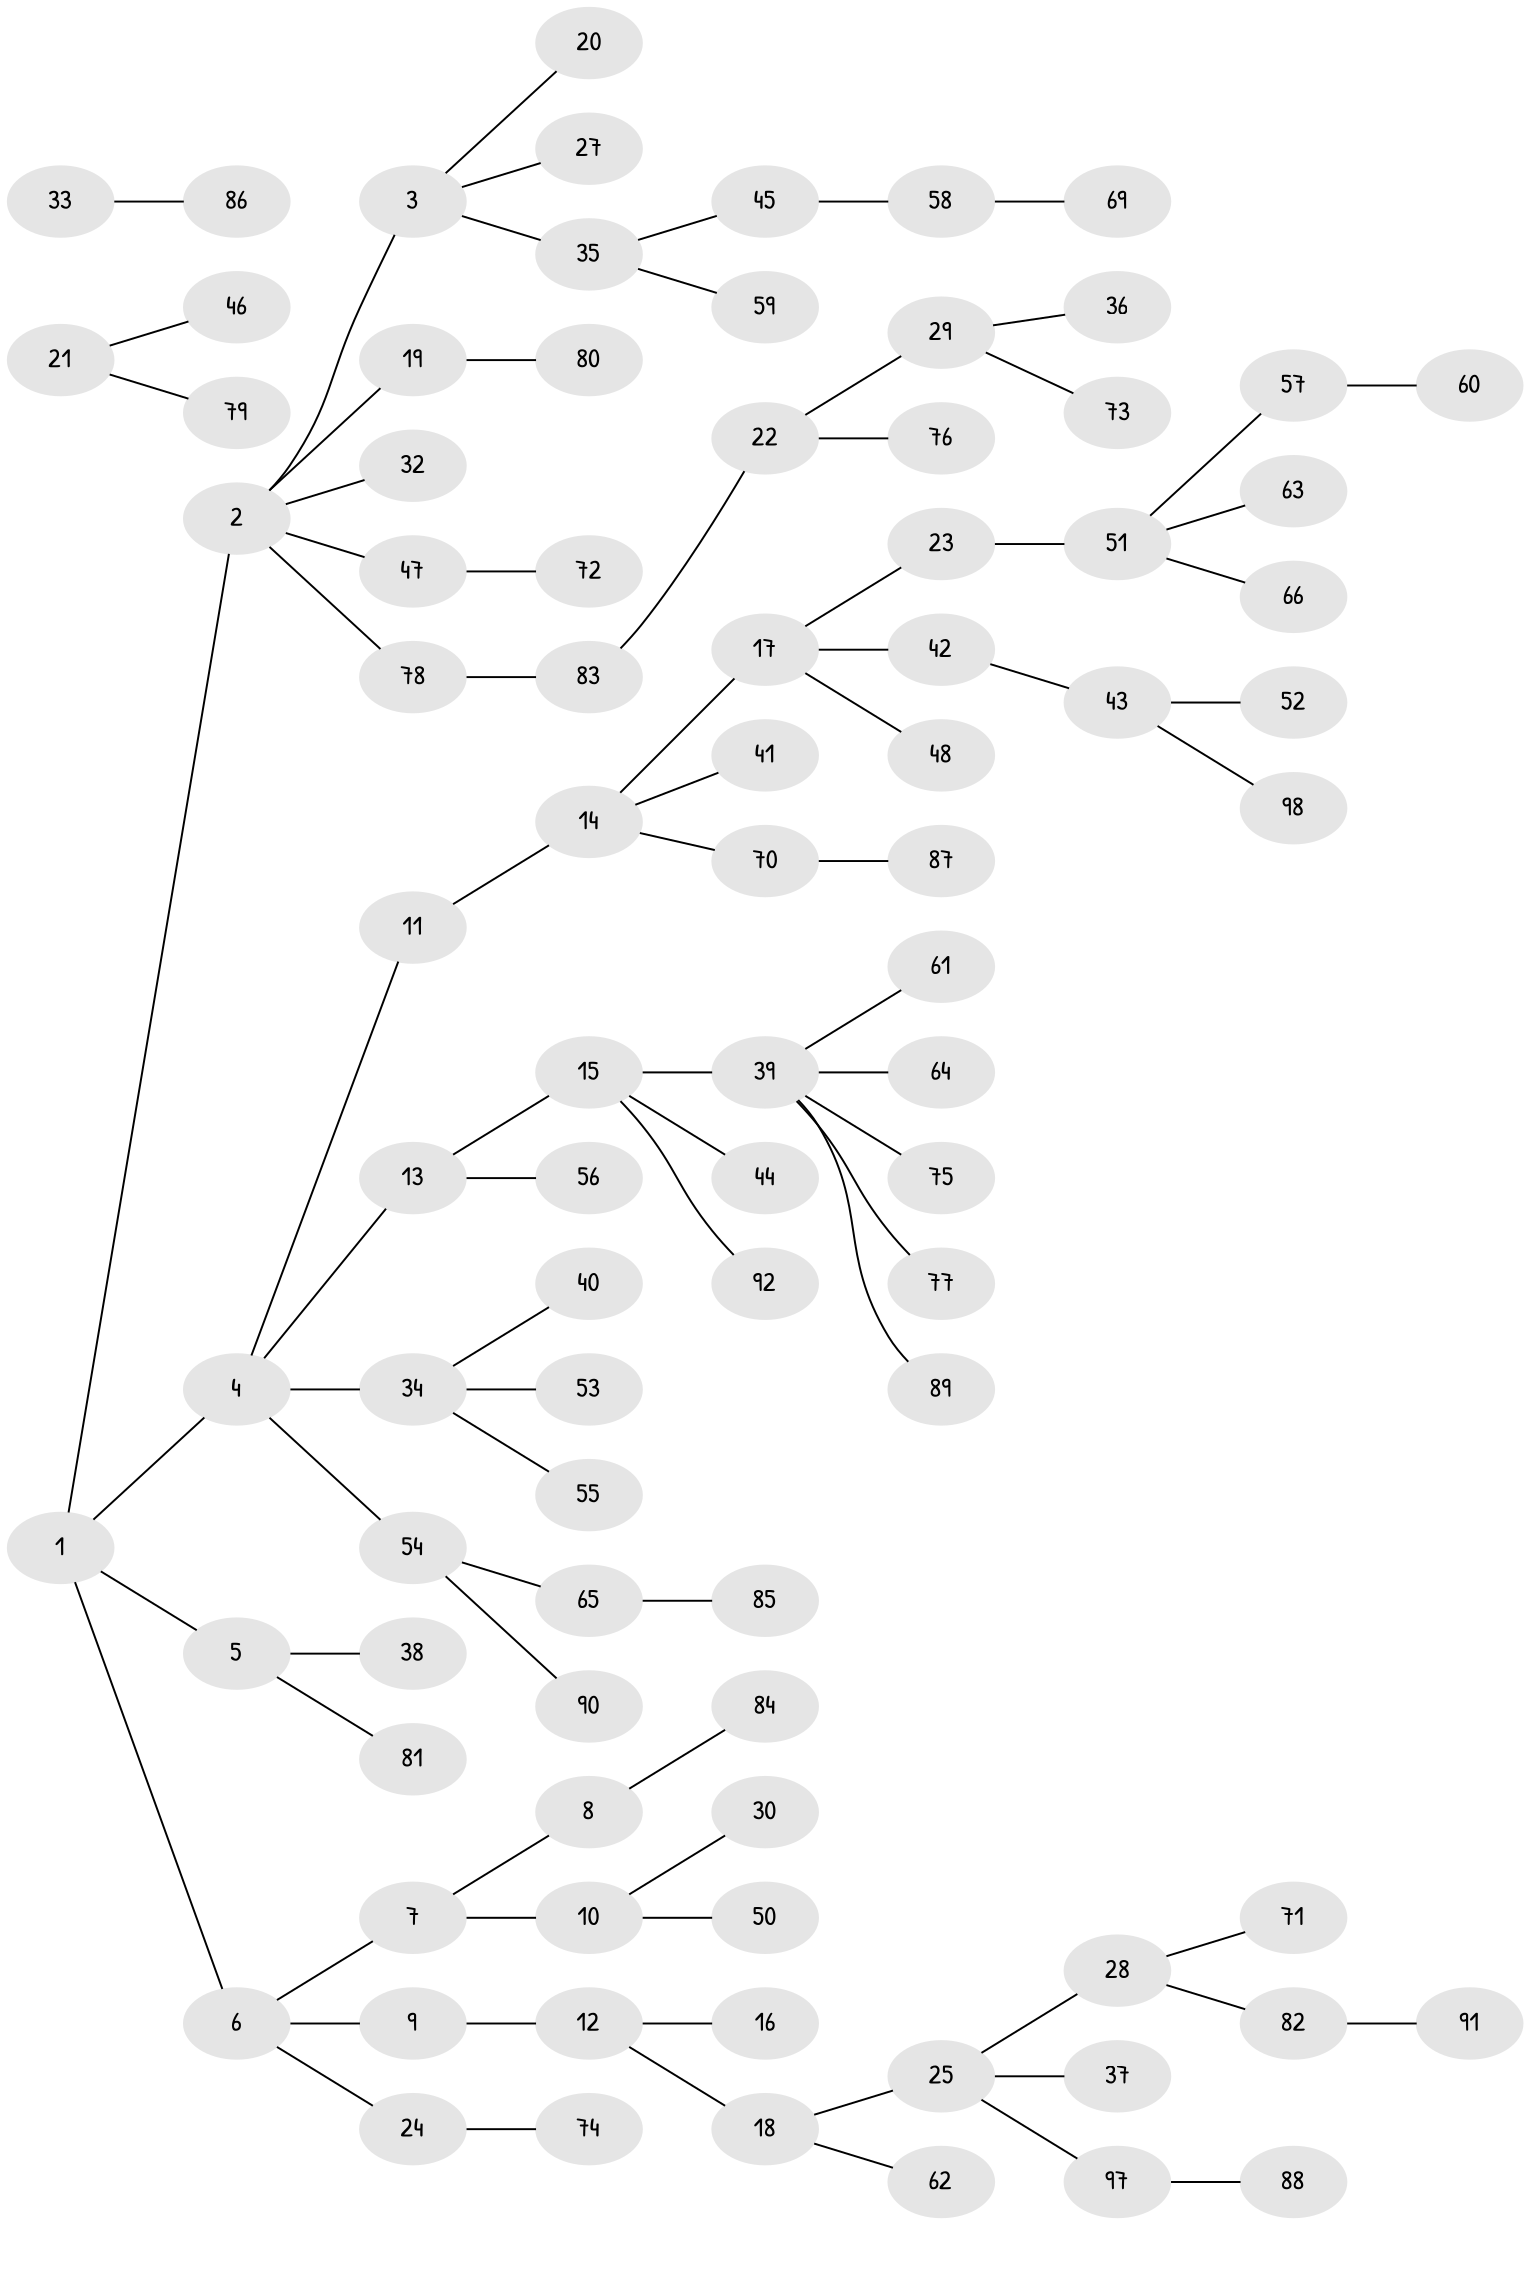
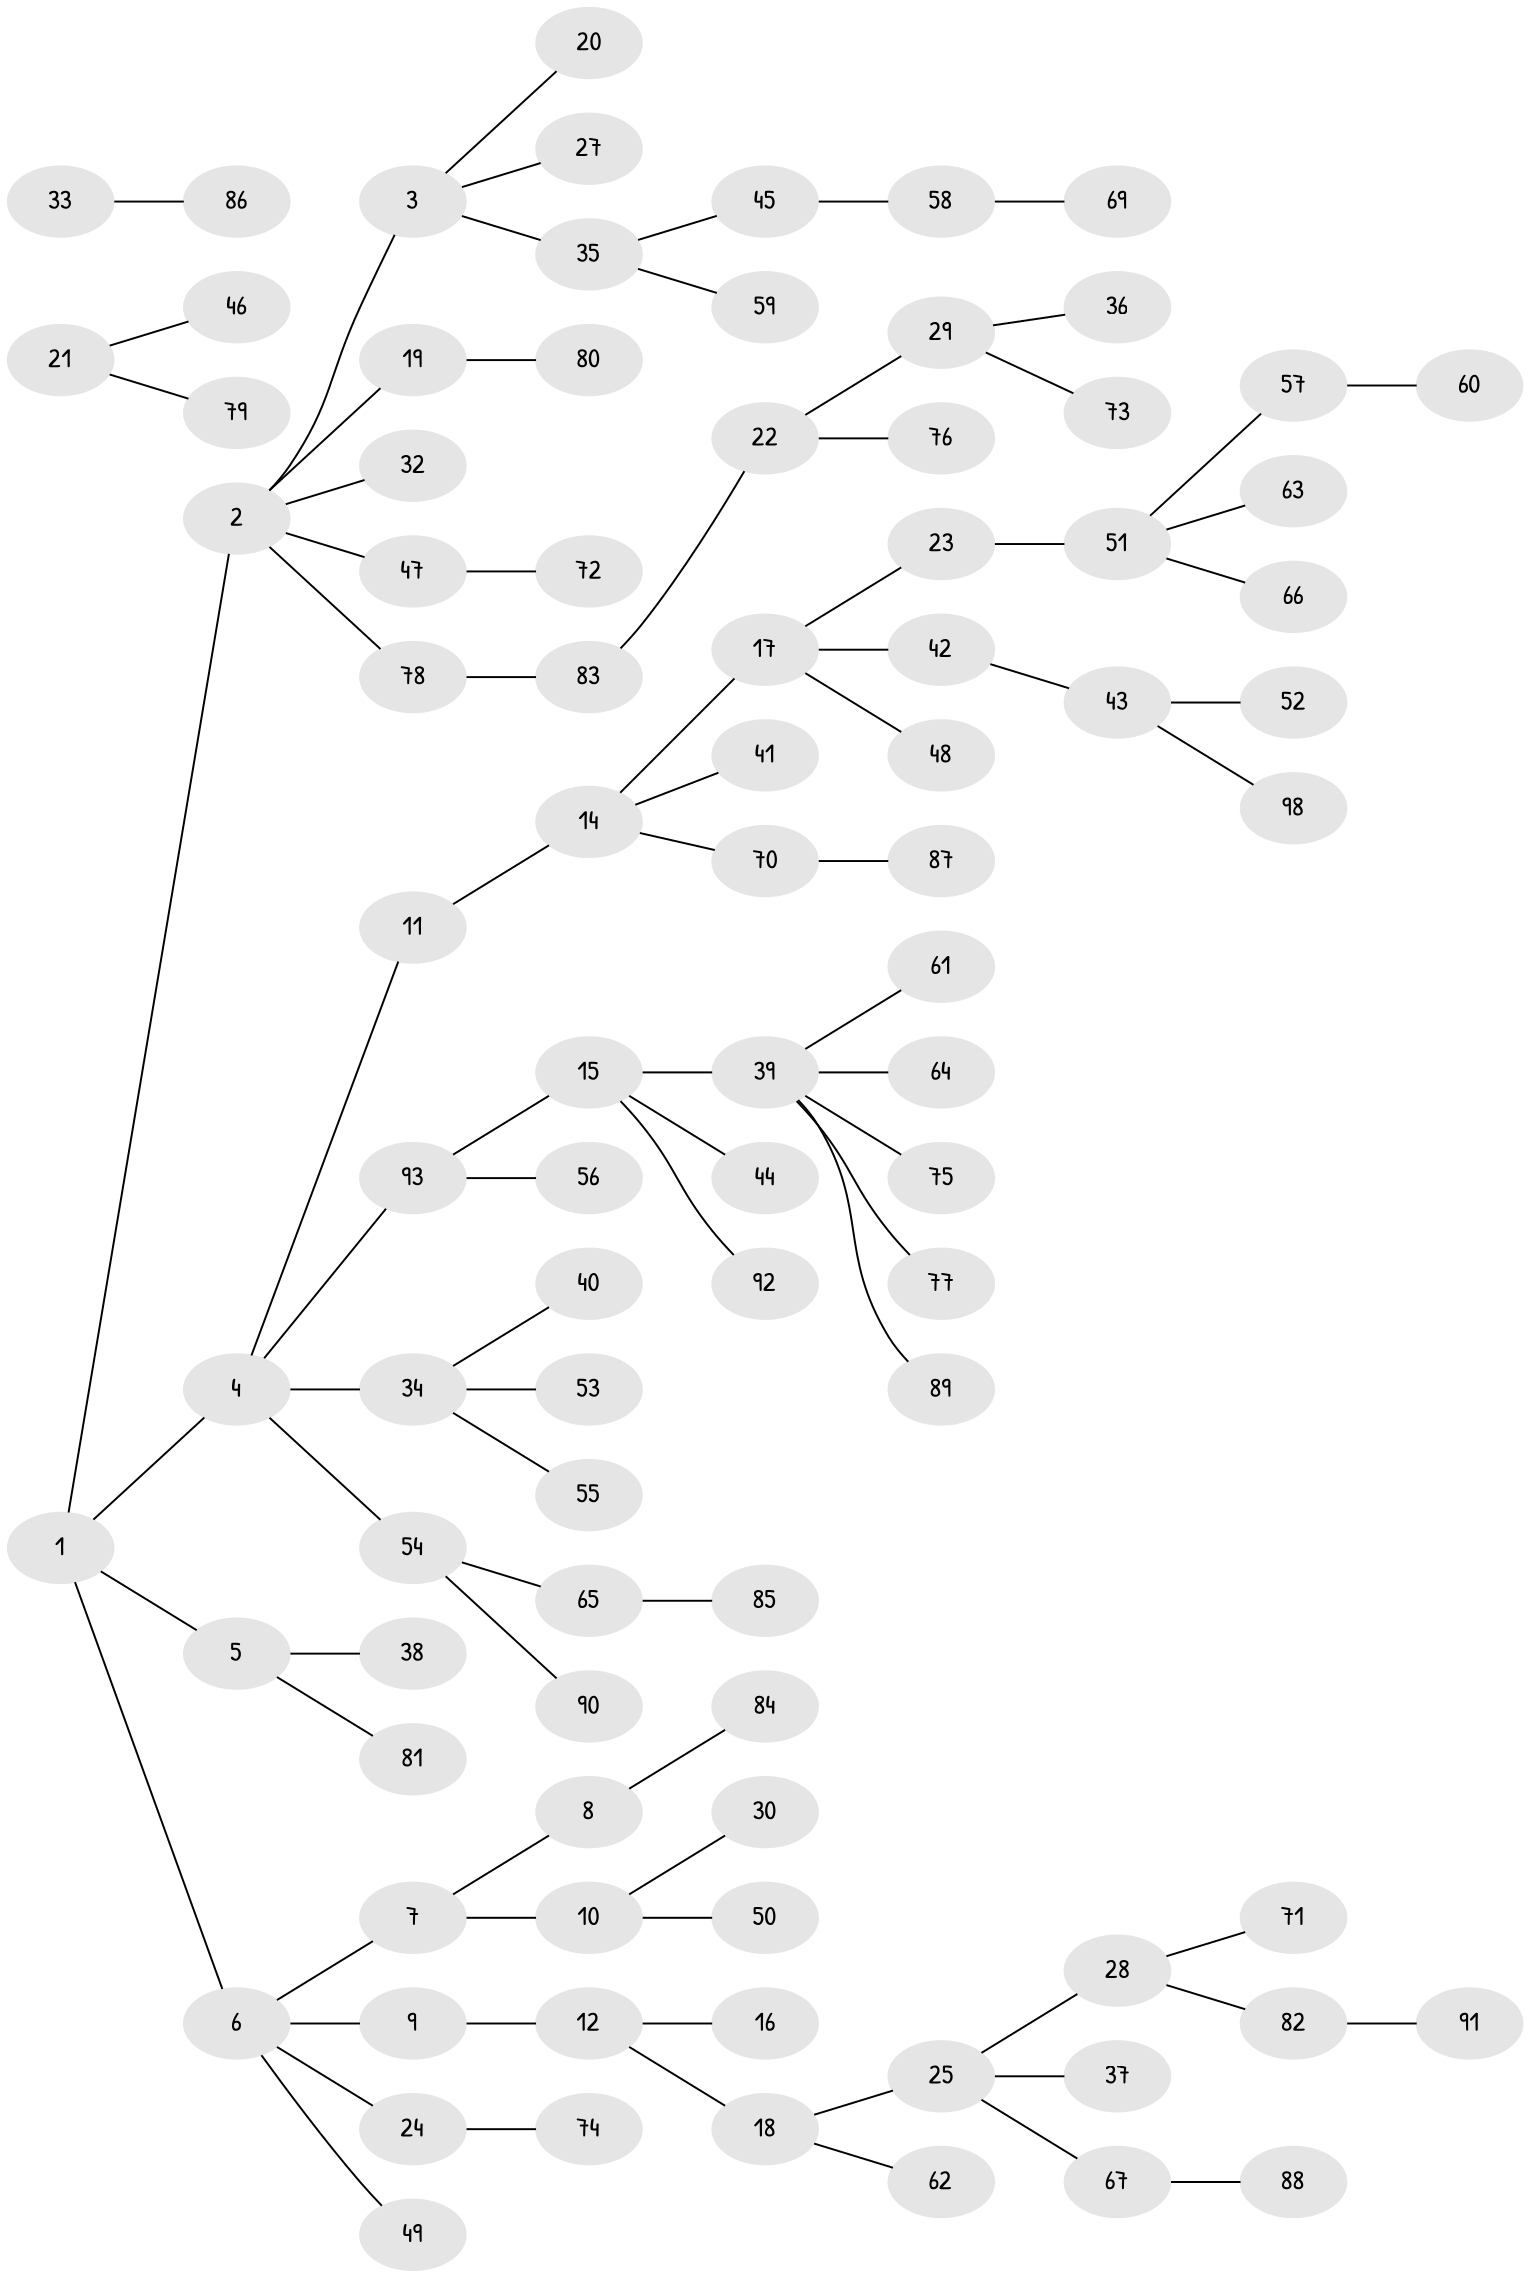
node "13": label "13" -> "93"
node "97": label "97" -> "67"
node "49": added
